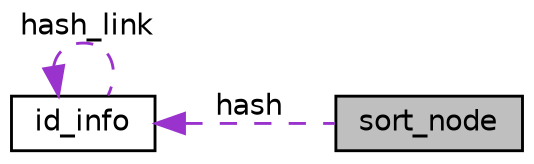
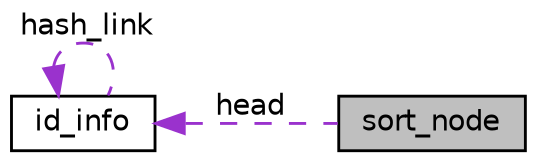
edge "sort_node" -> "id_info": label " hash" -> " head"
